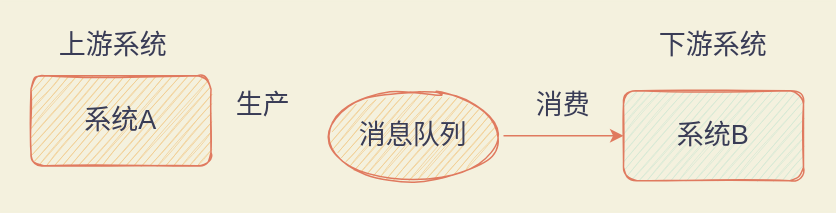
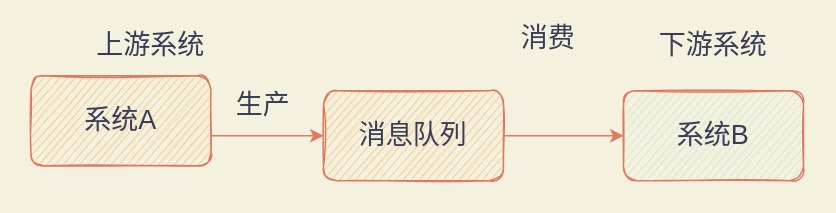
node "上游系统": moved (113, 46) -> (151, 46)
node "消费": moved (563, 106) -> (548, 38)
edge "系统A" -> "消息队列": added
node "消息队列": shape ellipse -> rounded rectangle
